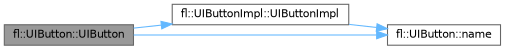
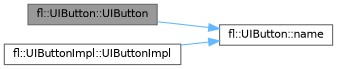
edge "fl::UIButton::UIButton" -> "fl::UIButtonImpl::UIButtonImpl": removed
